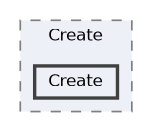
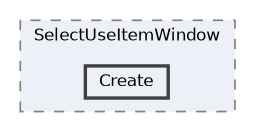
cluster "Create": label "Create" -> "SelectUseItemWindow"
